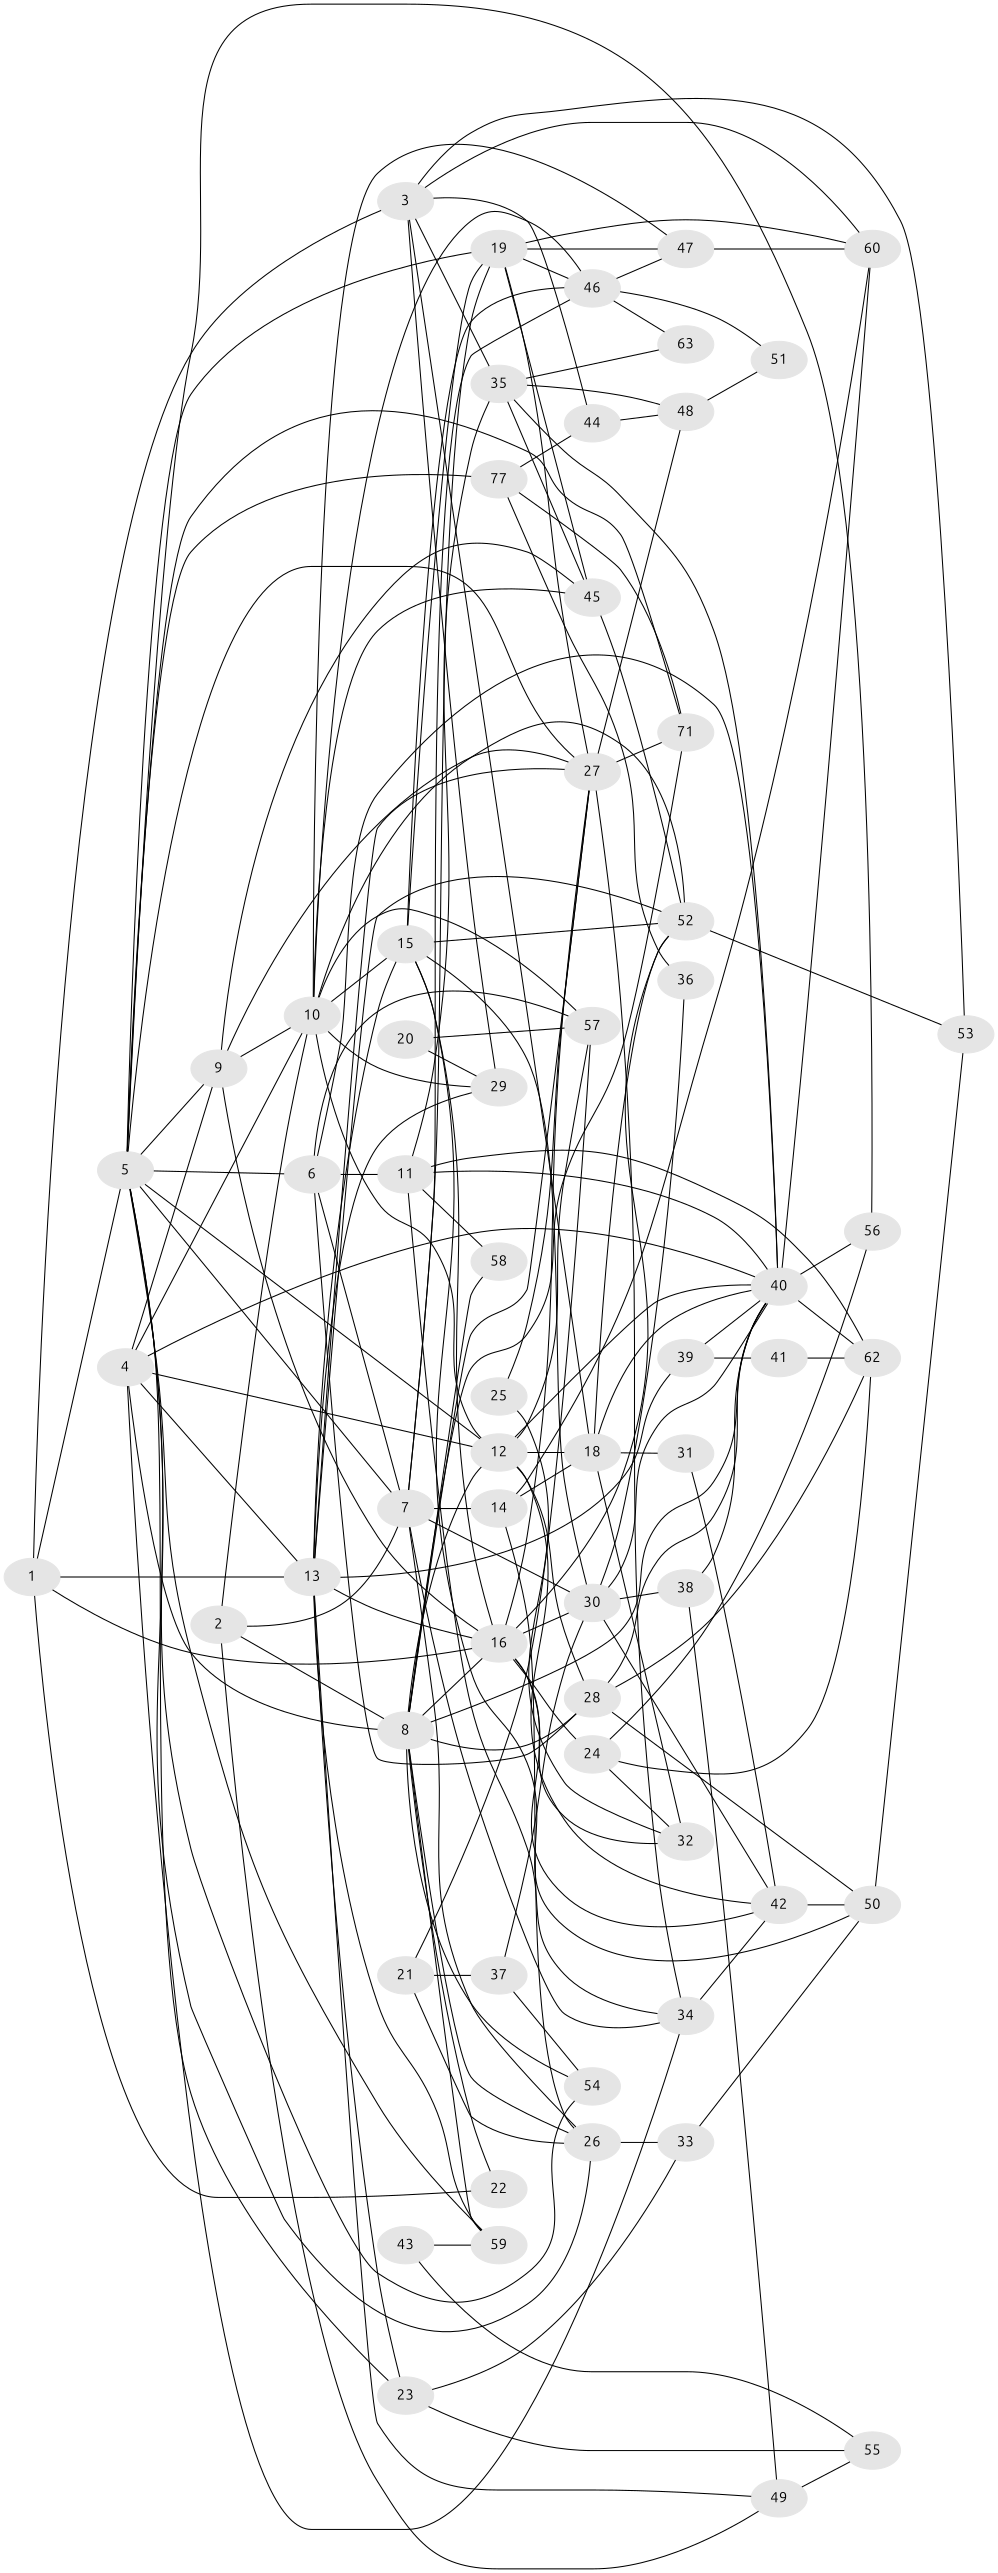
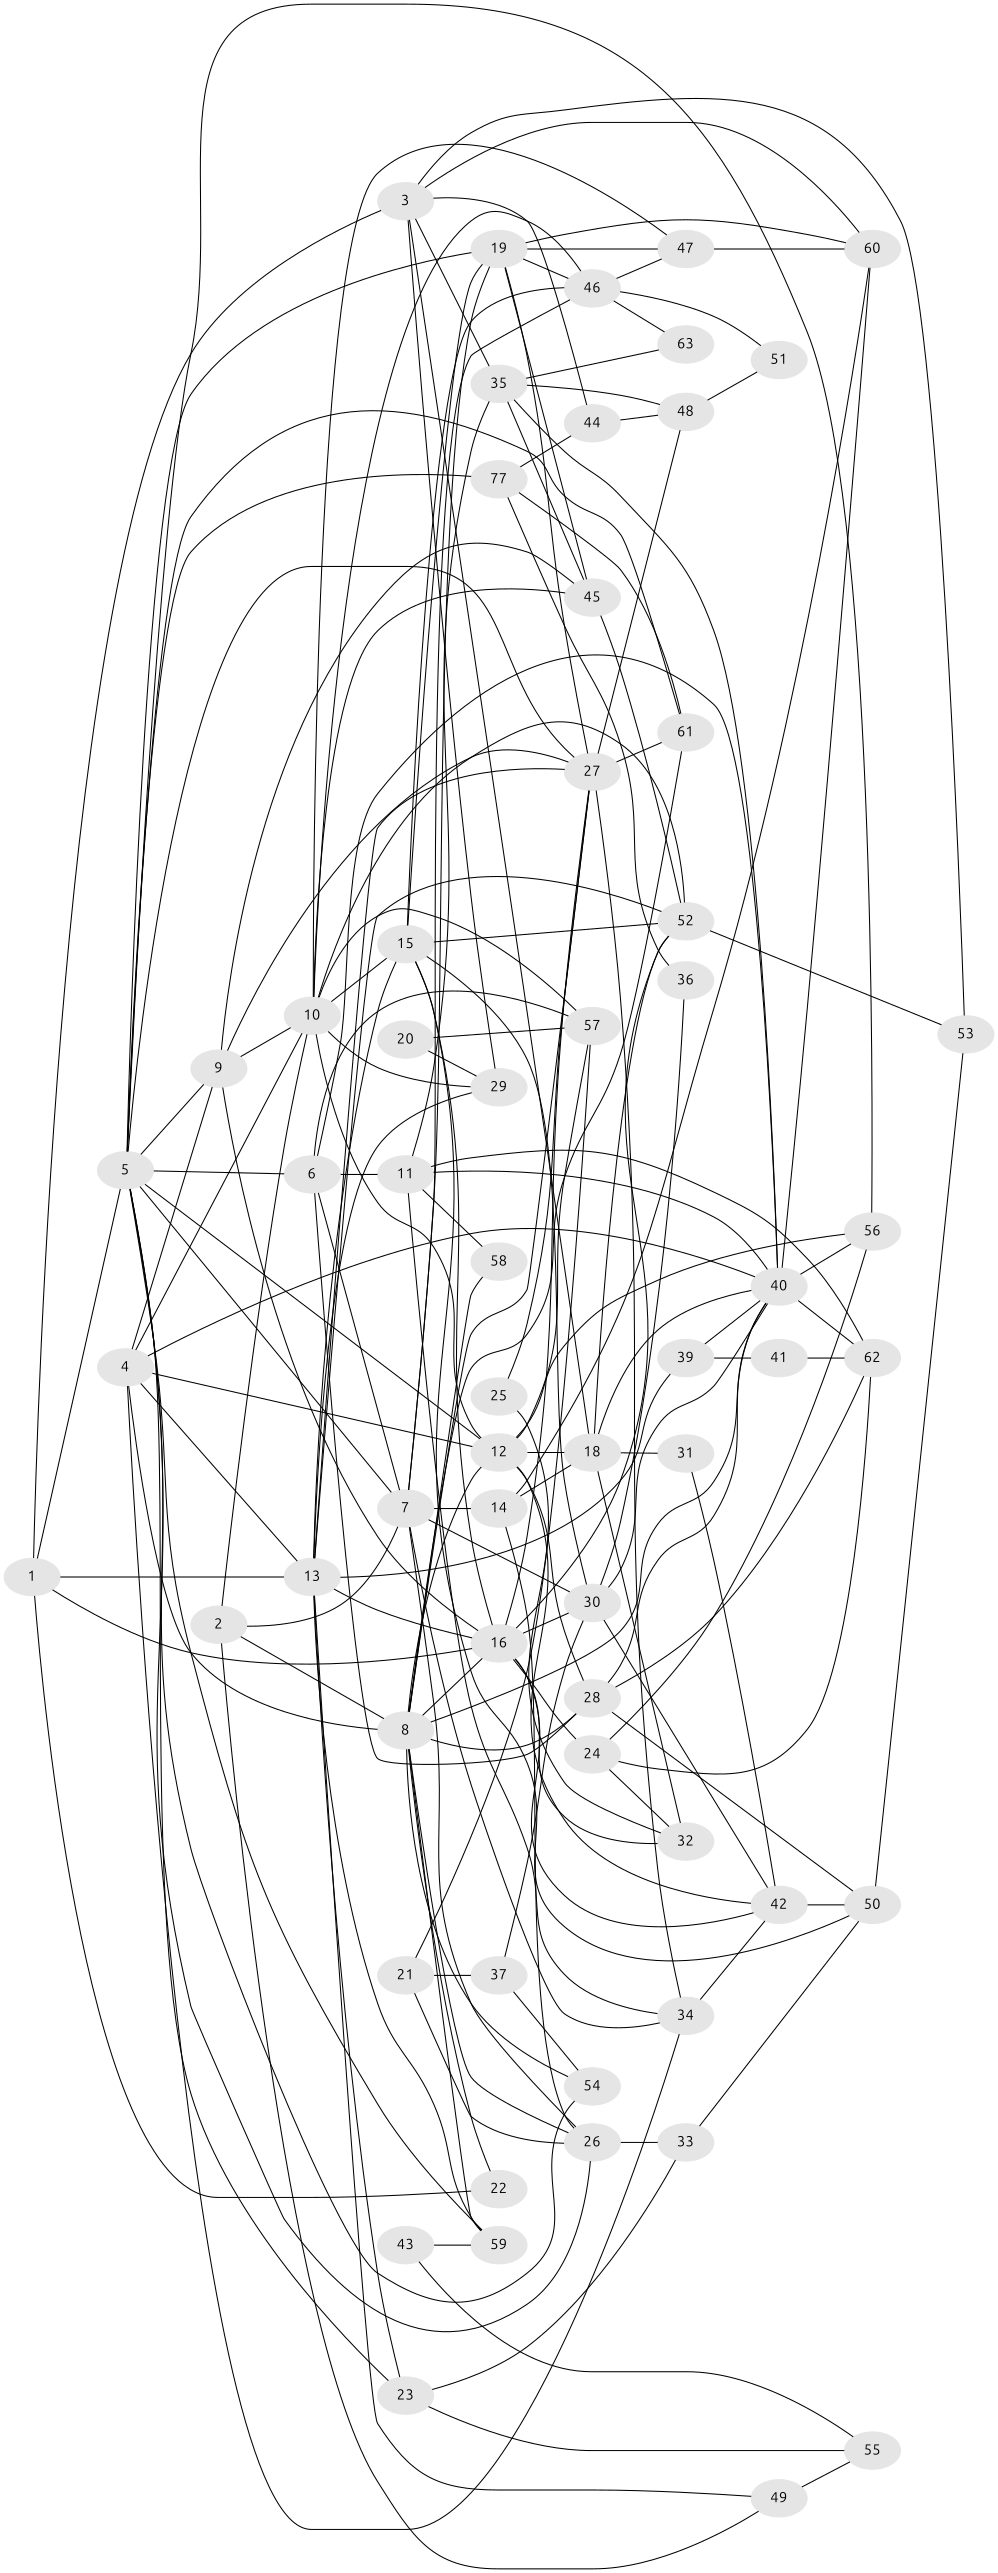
node "71": label "71" -> "61"
edge "40" -- "12": now "56" -- "12"
node "38": removed
